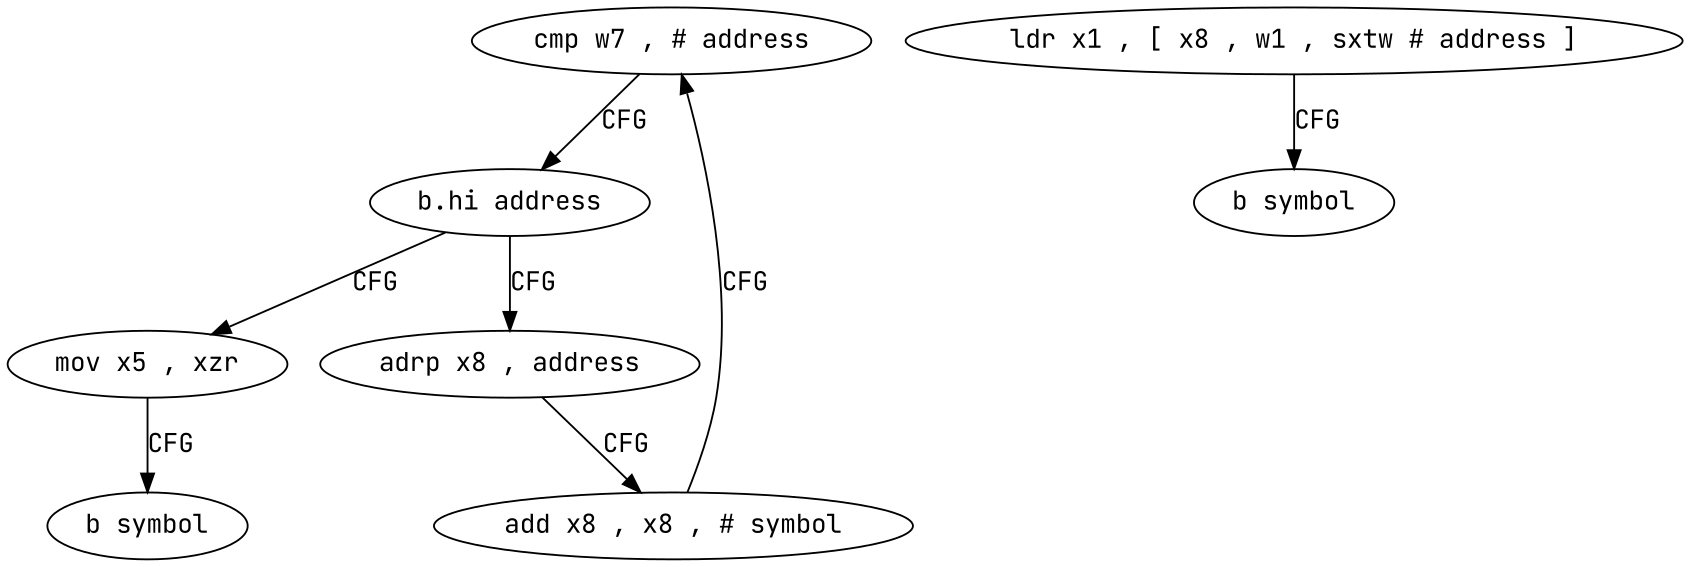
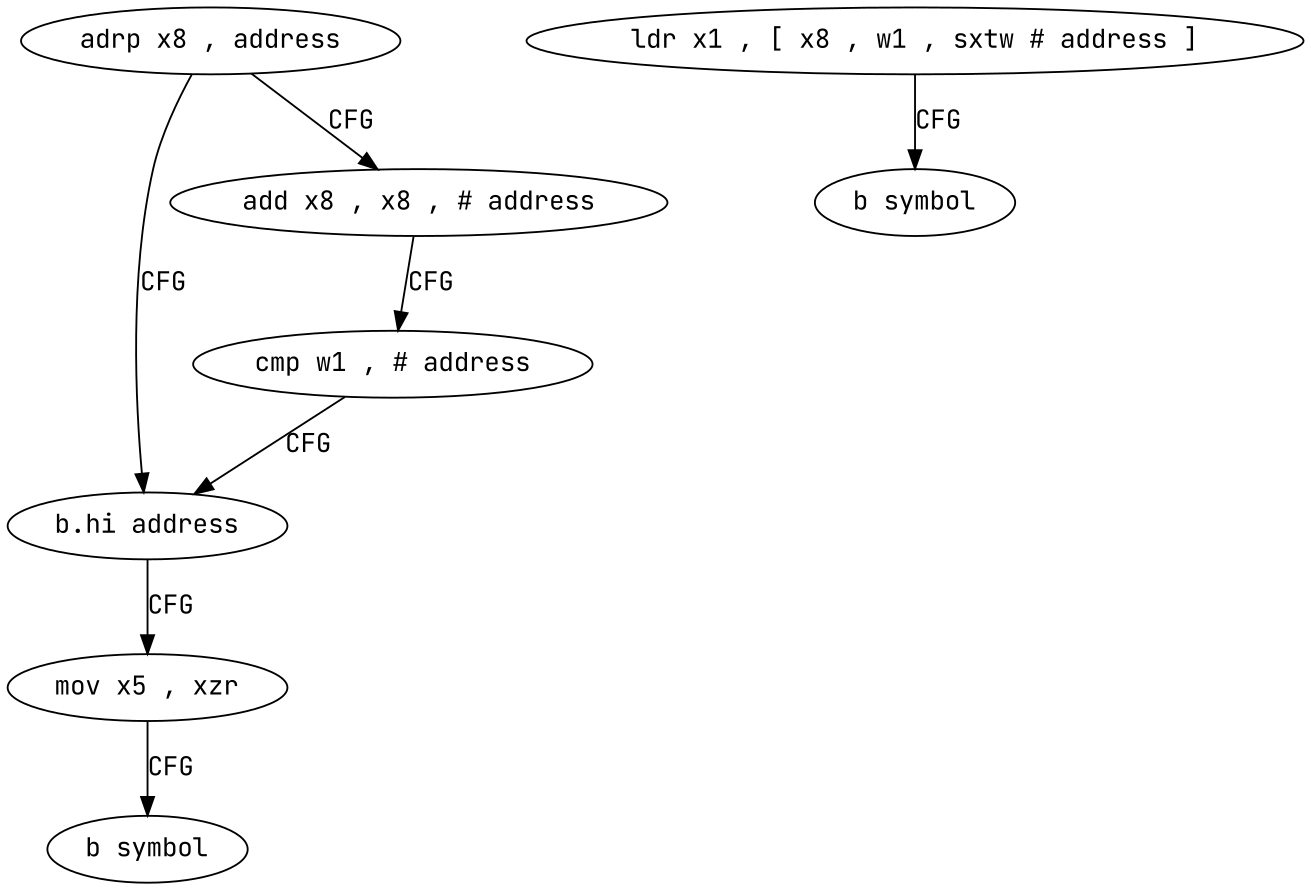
node "cmp w7 , # address": label "cmp w7 , # address" -> "cmp w1 , # address"
edge "b.hi address" -> "adrp x8 , address": reversed
node "add x8 , x8 , # symbol": label "add x8 , x8 , # symbol" -> "add x8 , x8 , # address"
